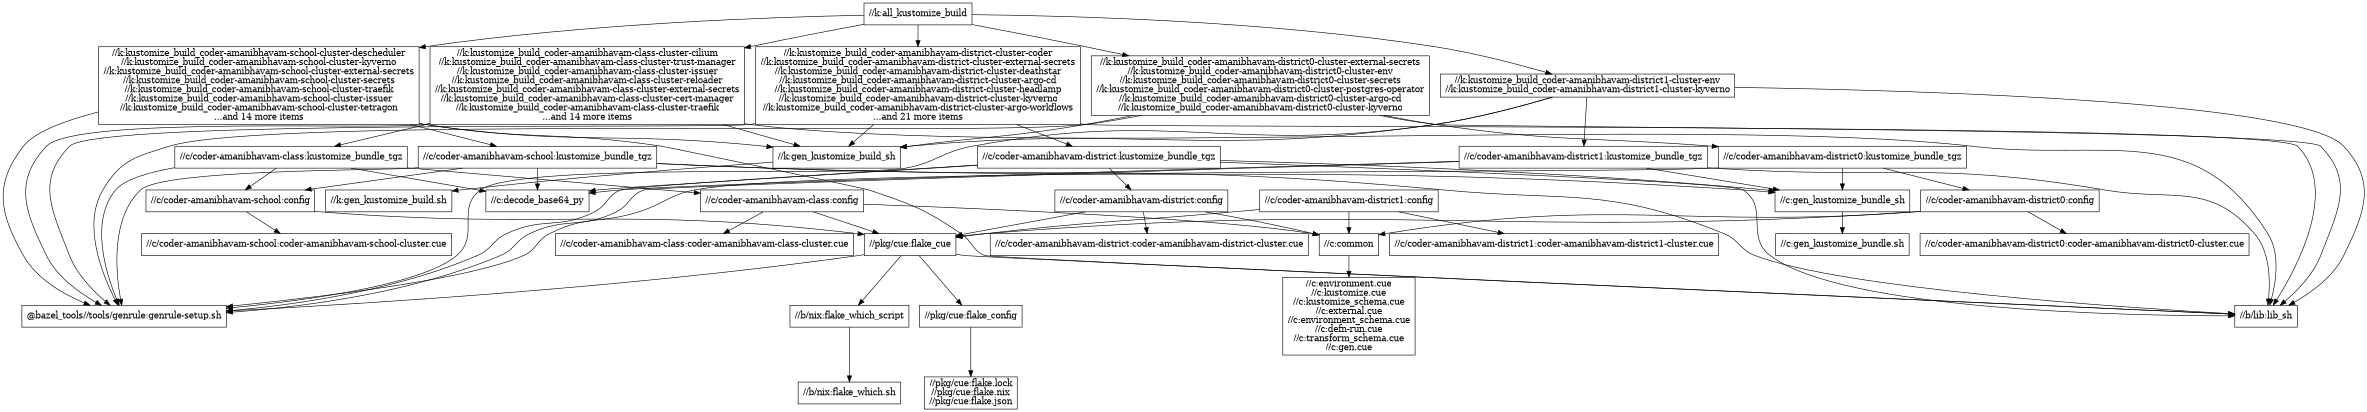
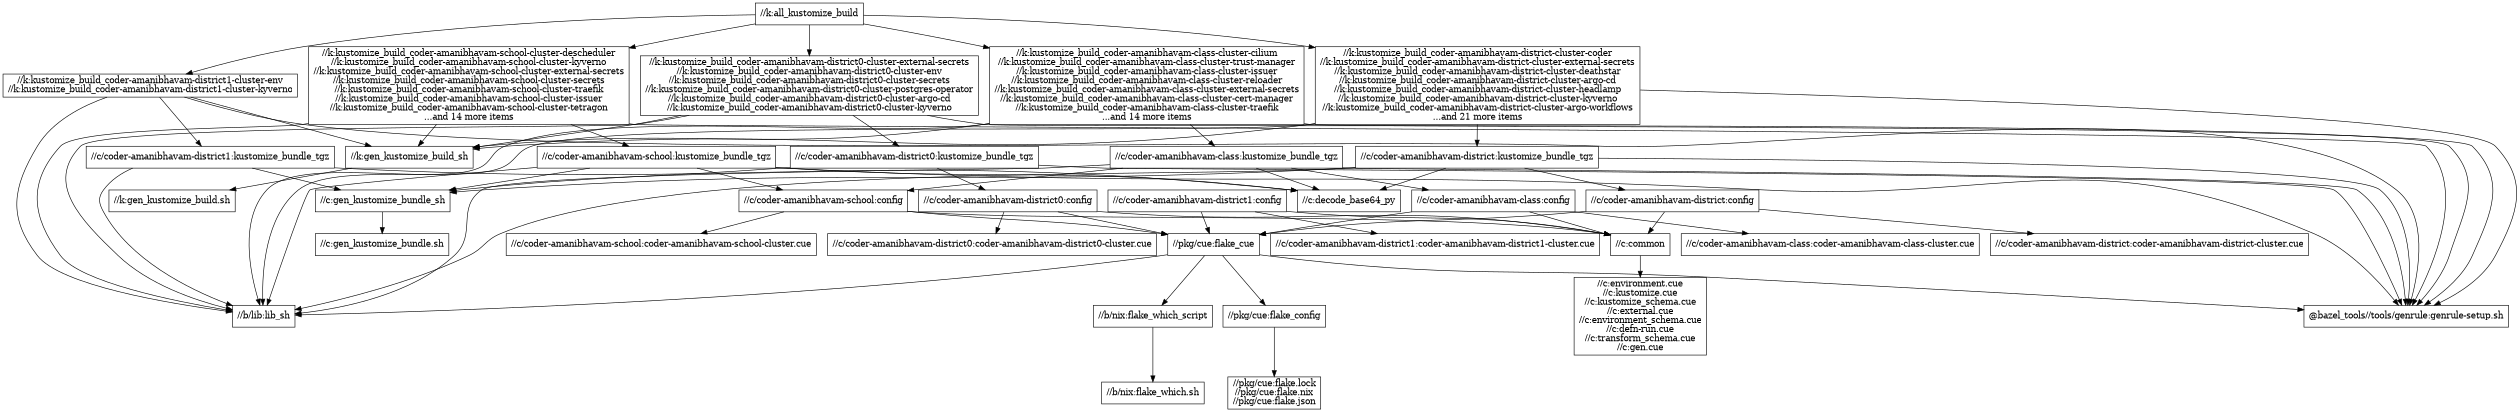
edge "//c/coder-amanibhavam-class:kustomize_bundle_tgz" -> "//b/lib:lib_sh": added
edge "//c/coder-amanibhavam-district1:kustomize_bundle_tgz" -> "@bazel_tools//tools/genrule:genrule-setup.sh": removed
edge "//c/coder-amanibhavam-school:config" -> "//c:common": added
